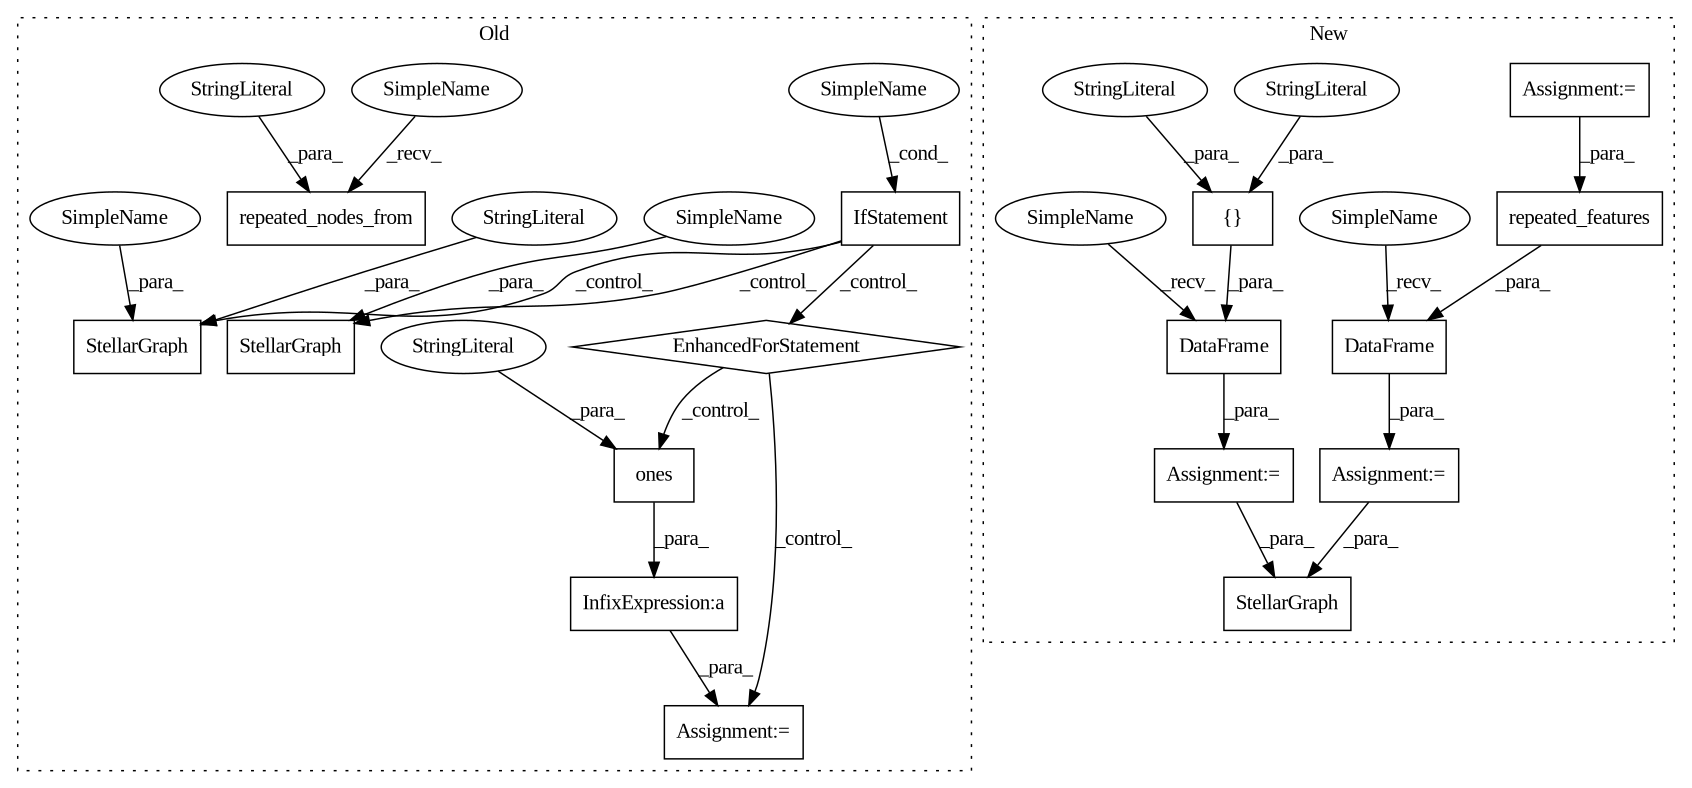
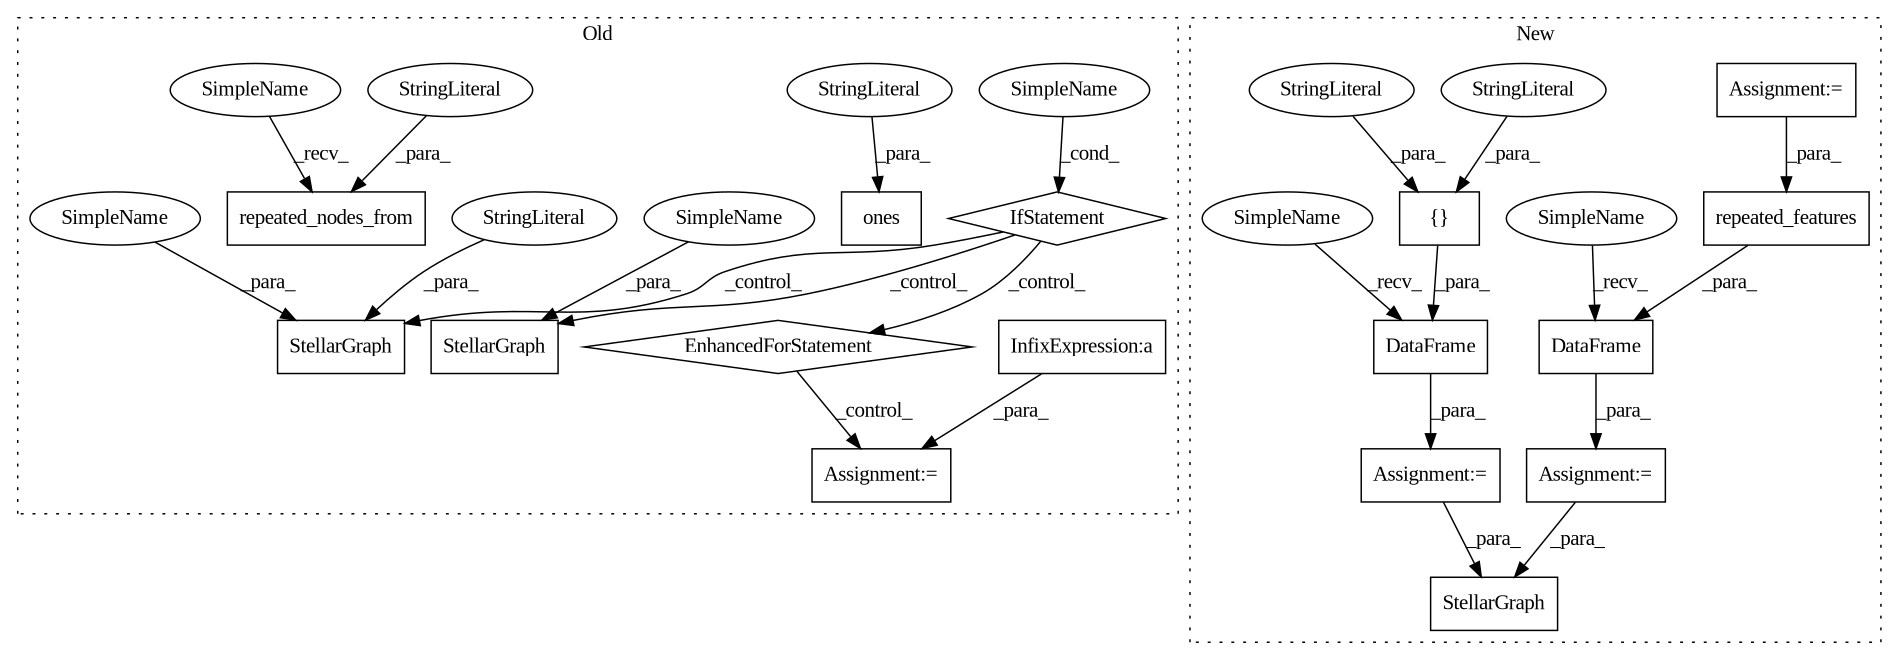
node "IfStatement": shape box -> diamond
edge "EnhancedForStatement" -> "ones": removed, label "_control_"
edge "ones" -> "InfixExpression:a": removed, label "_para_"
